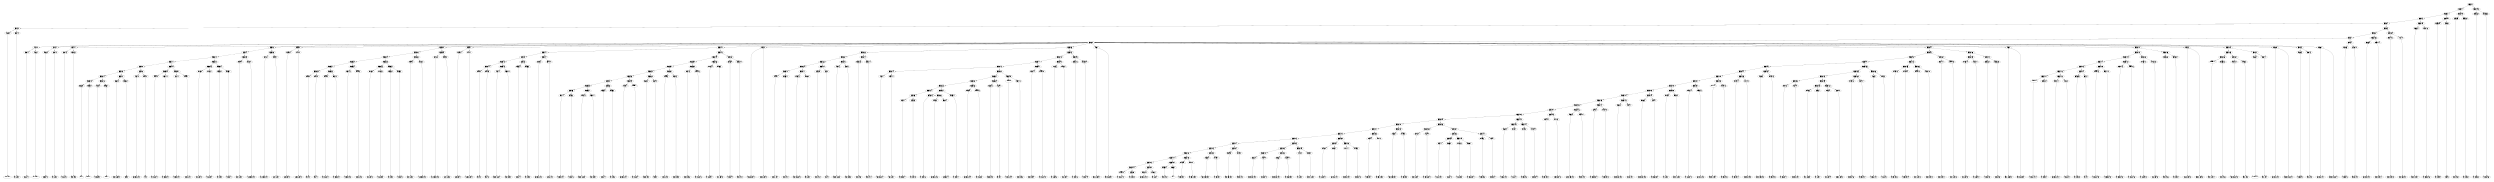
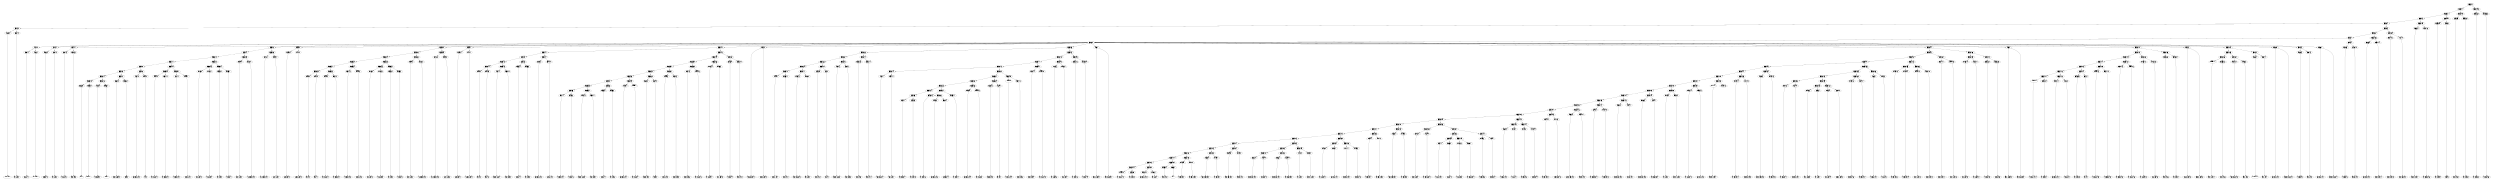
node "[D  Fis  A](13)": removed
